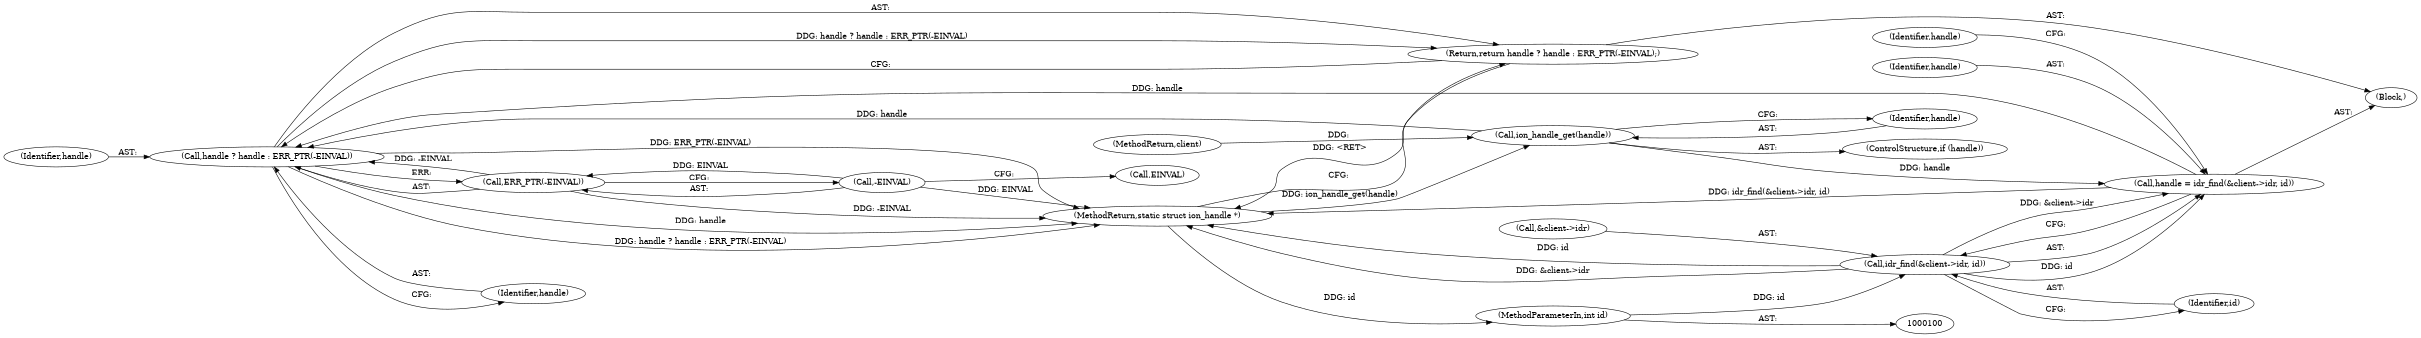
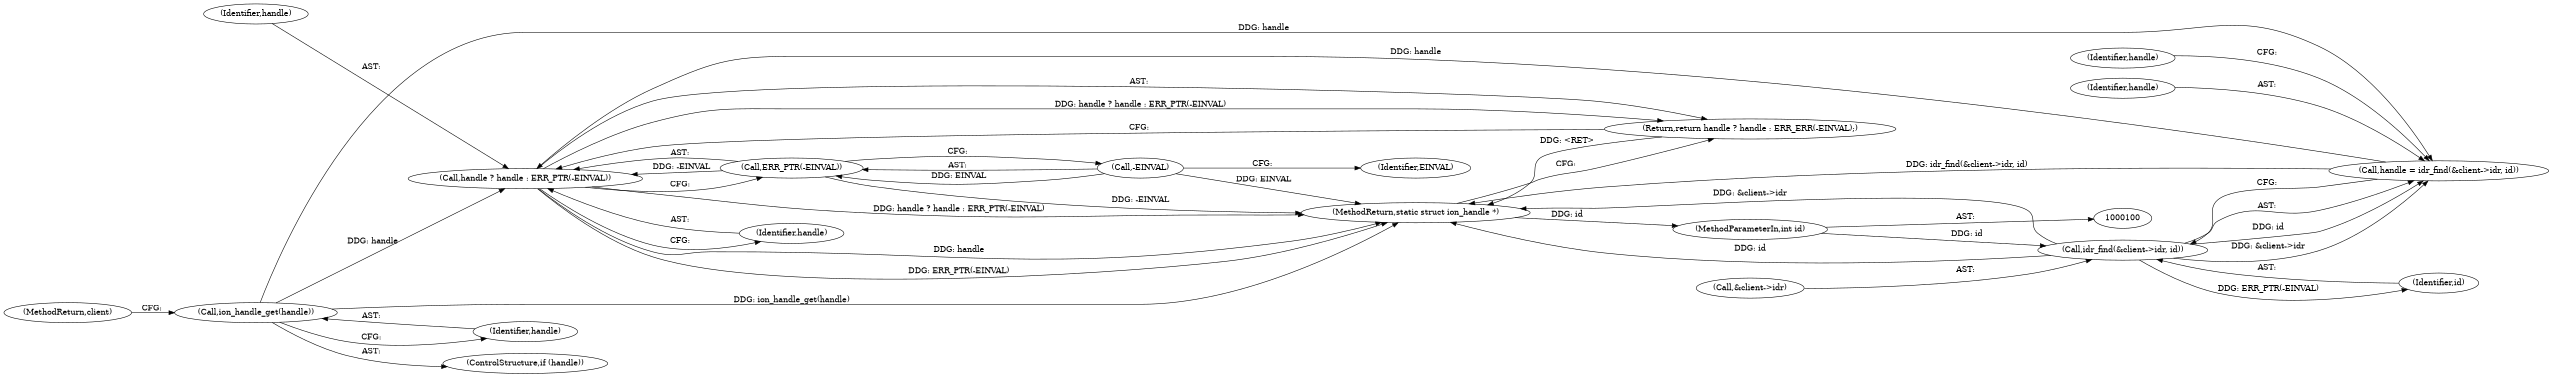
node "(Return,return handle ? handle : ERR_PTR(-EINVAL);)": label "(Return,return handle ? handle : ERR_PTR(-EINVAL);)" -> "(Return,return handle ? handle : ERR_ERR(-EINVAL);)"
node "(Block,)": removed
edge "(MethodReturn,client)" -> "(Call,ion_handle_get(handle))": label "DDG: " -> "CFG: "
edge "(Call,handle ? handle : ERR_PTR(-EINVAL))" -> "(Call,ERR_PTR(-EINVAL))": label "ERR: " -> "CFG: "
node "(Call,EINVAL)": label "(Call,EINVAL)" -> "(Identifier,EINVAL)"
edge "(MethodReturn,static struct ion_handle *)" -> "(Call,ion_handle_get(handle))": reversed
edge "(Call,idr_find(&client->idr, id))" -> "(Identifier,id)": label "CFG: " -> "DDG: ERR_PTR(-EINVAL)"
